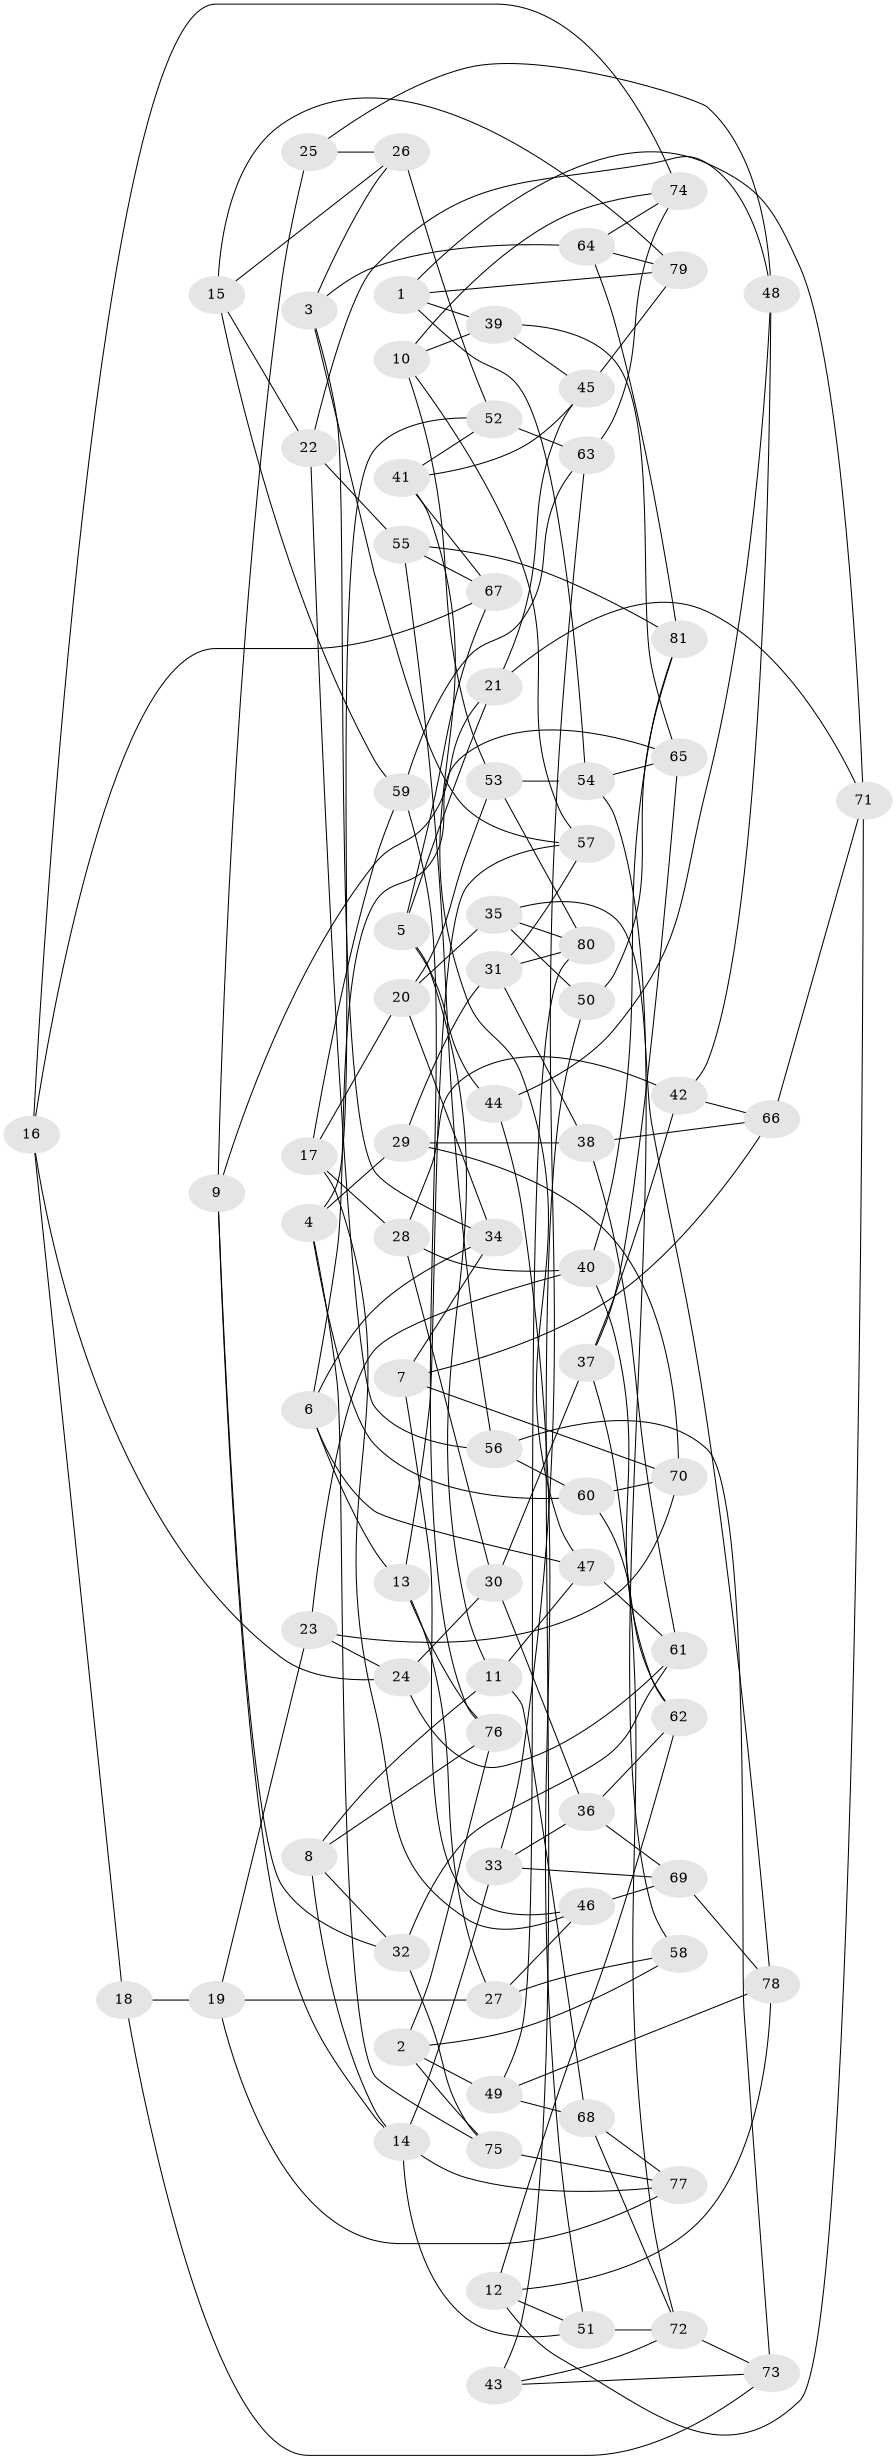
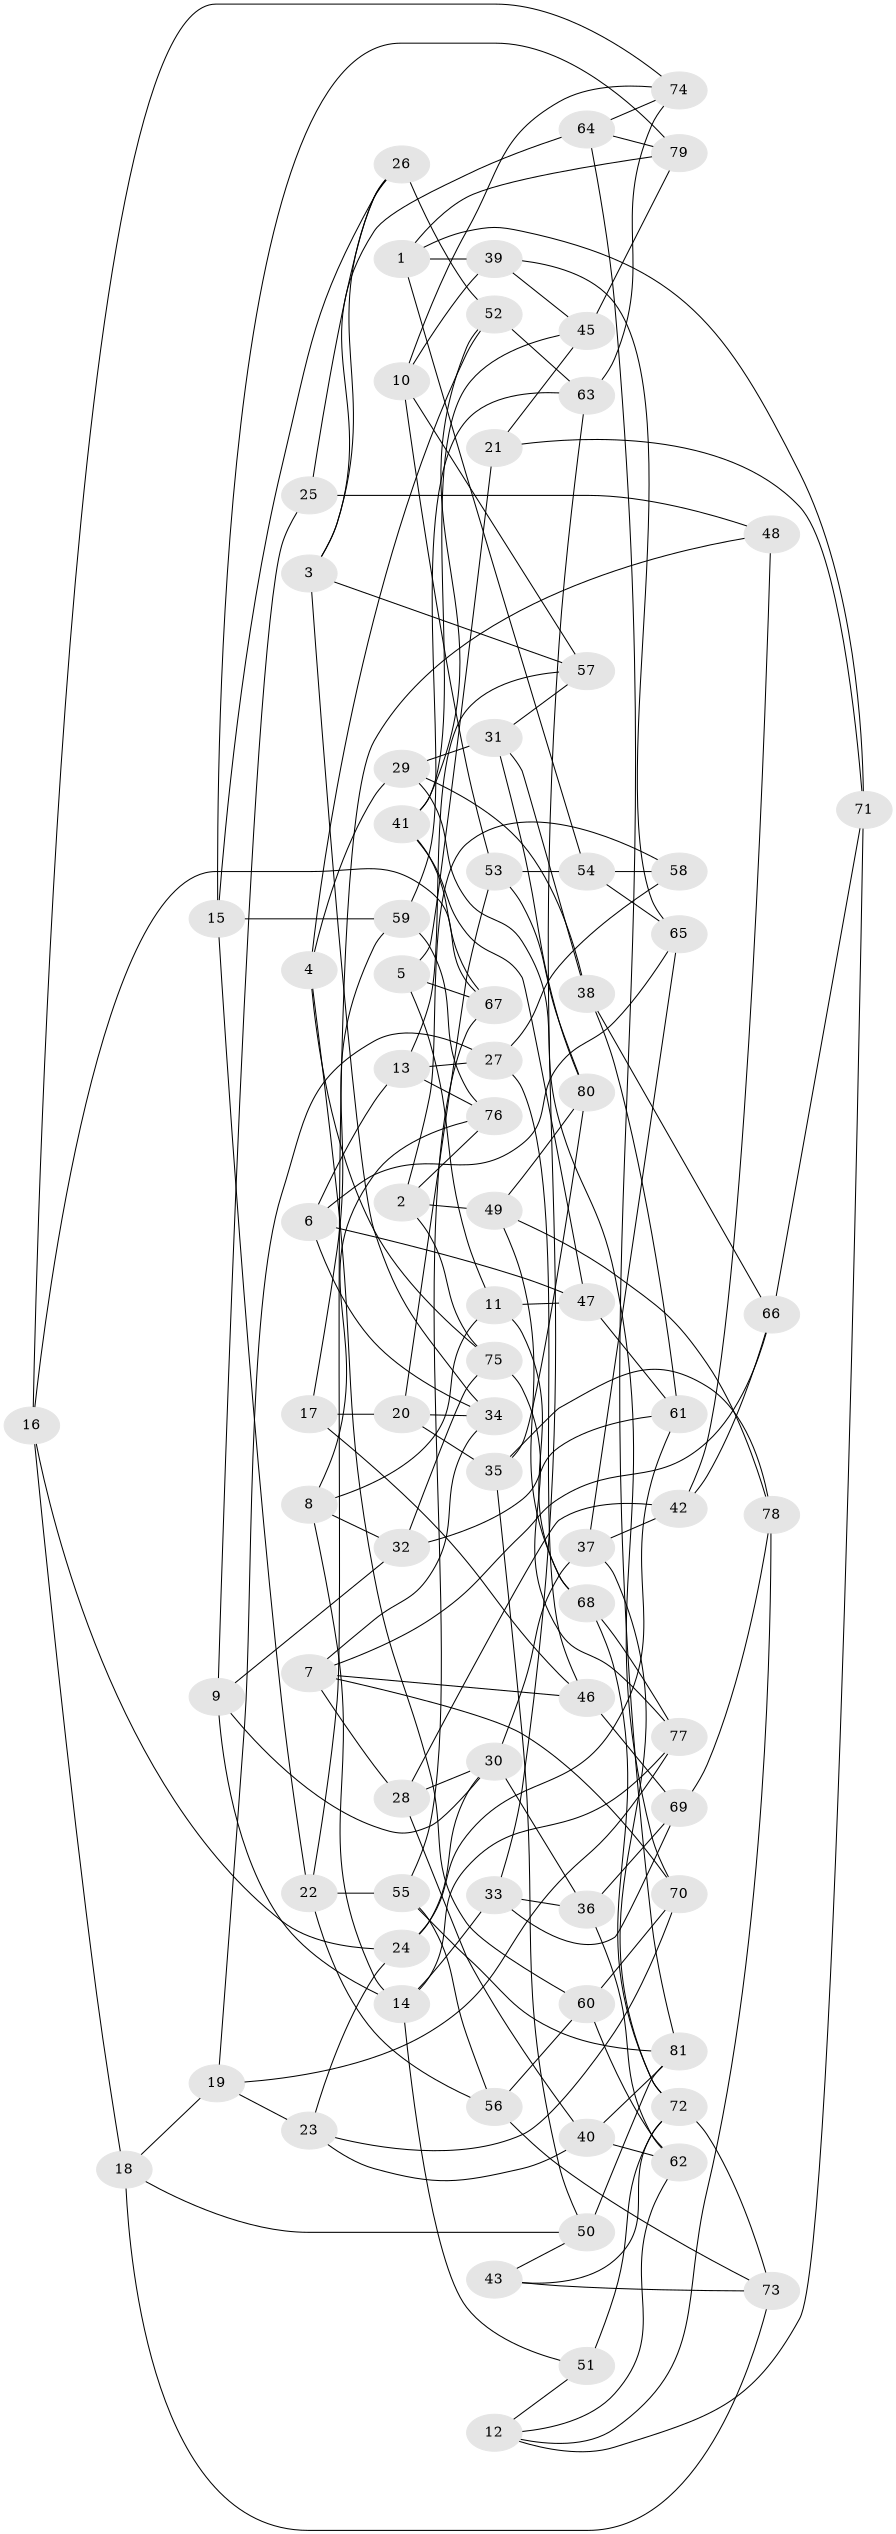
edge "21" -- "9": now "30" -- "9"
node "44": removed
edge "17" -- "28": now "7" -- "28"
edge "18" -- "50": added
